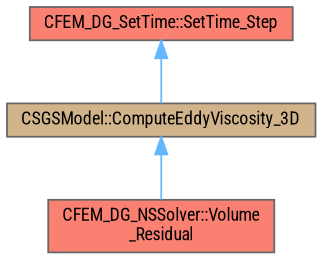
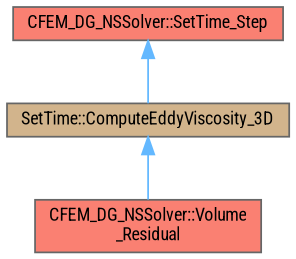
node "CFEM_DG_SetTime::SetTime_Step": label "CFEM_DG_SetTime::SetTime_Step" -> "CFEM_DG_NSSolver::SetTime_Step"
node "CSGSModel::ComputeEddyViscosity_3D": label "CSGSModel::ComputeEddyViscosity_3D" -> "SetTime::ComputeEddyViscosity_3D"
